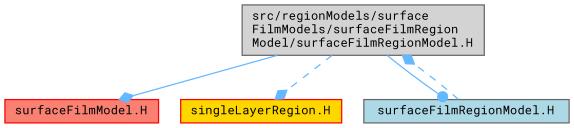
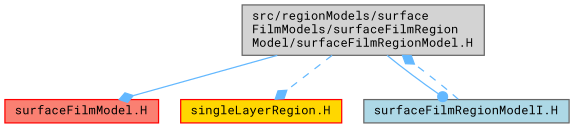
node "surfaceFilmRegionModel.H": label "surfaceFilmRegionModel.H" -> "surfaceFilmRegionModelI.H"
